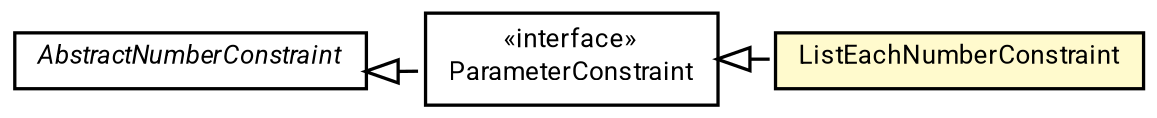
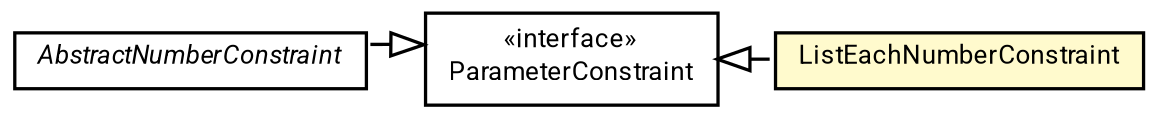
edge "ParameterConstraint" -> "AbstractNumberConstraint": reversed
